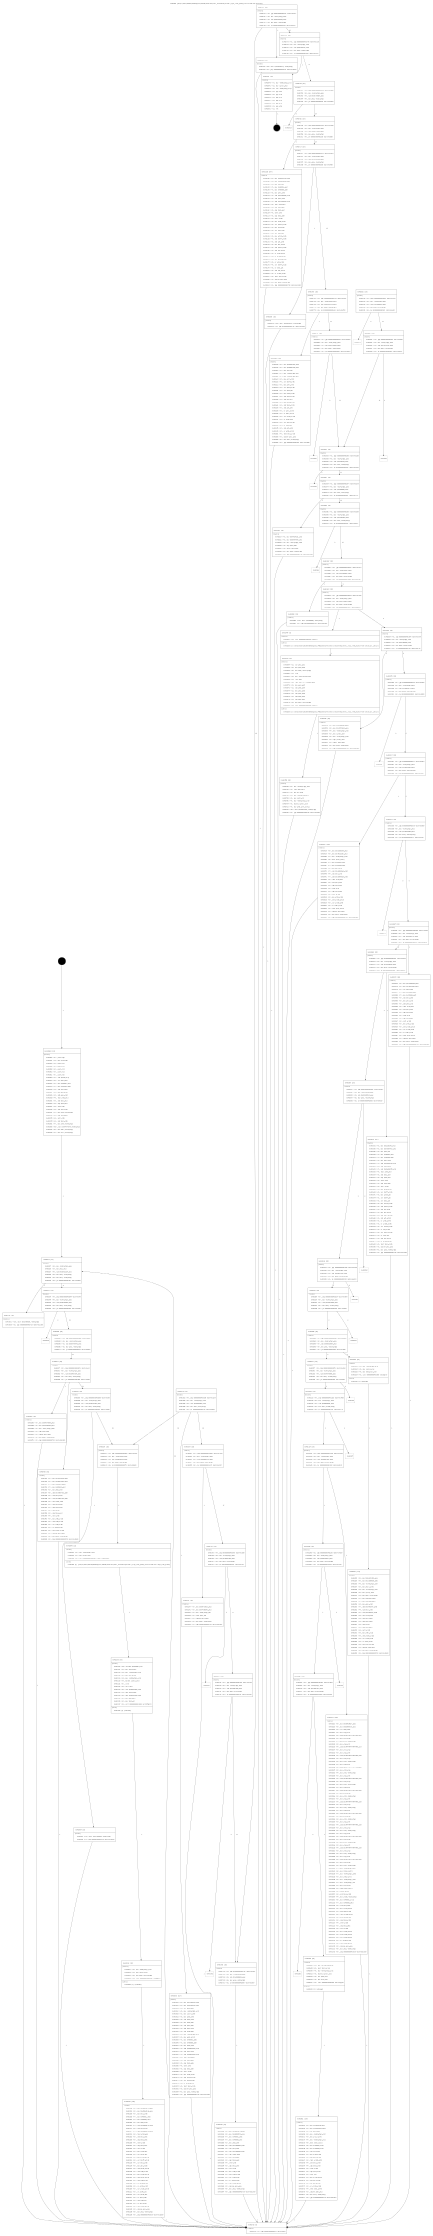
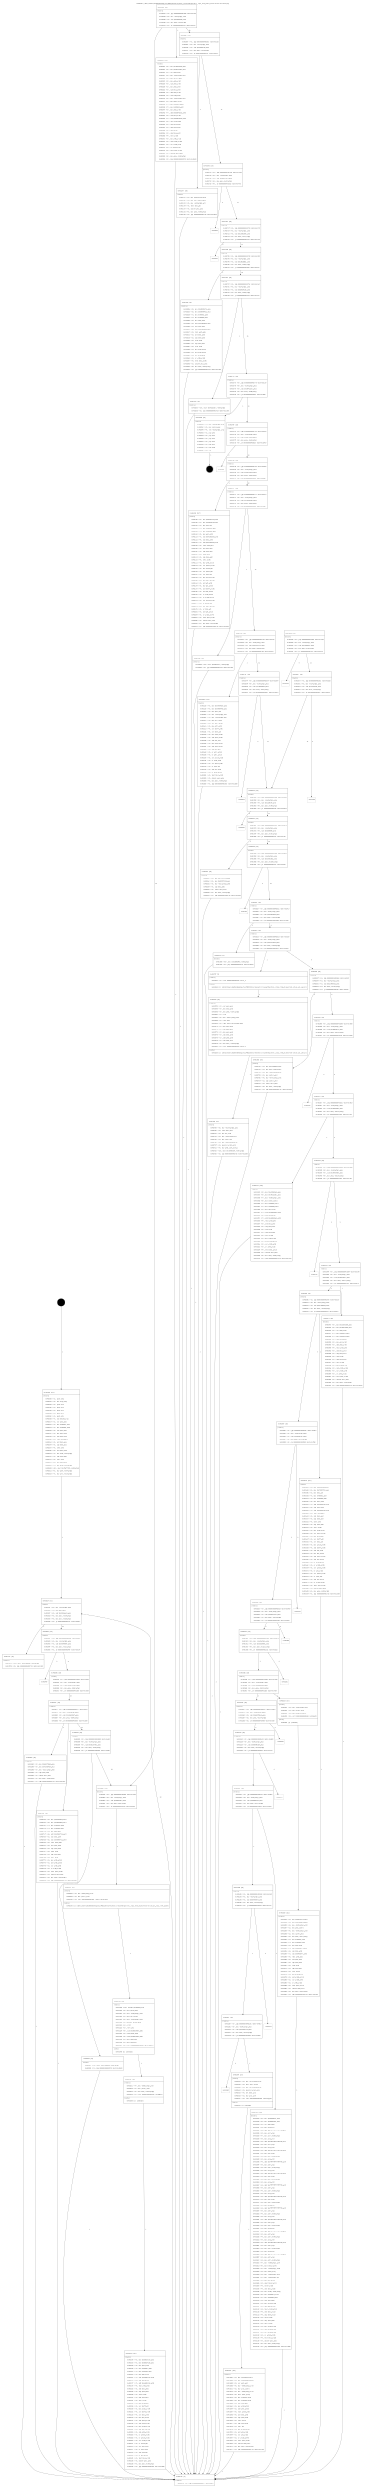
edge "0x401757 [28]" -> "0x40173b [28]": reversed
